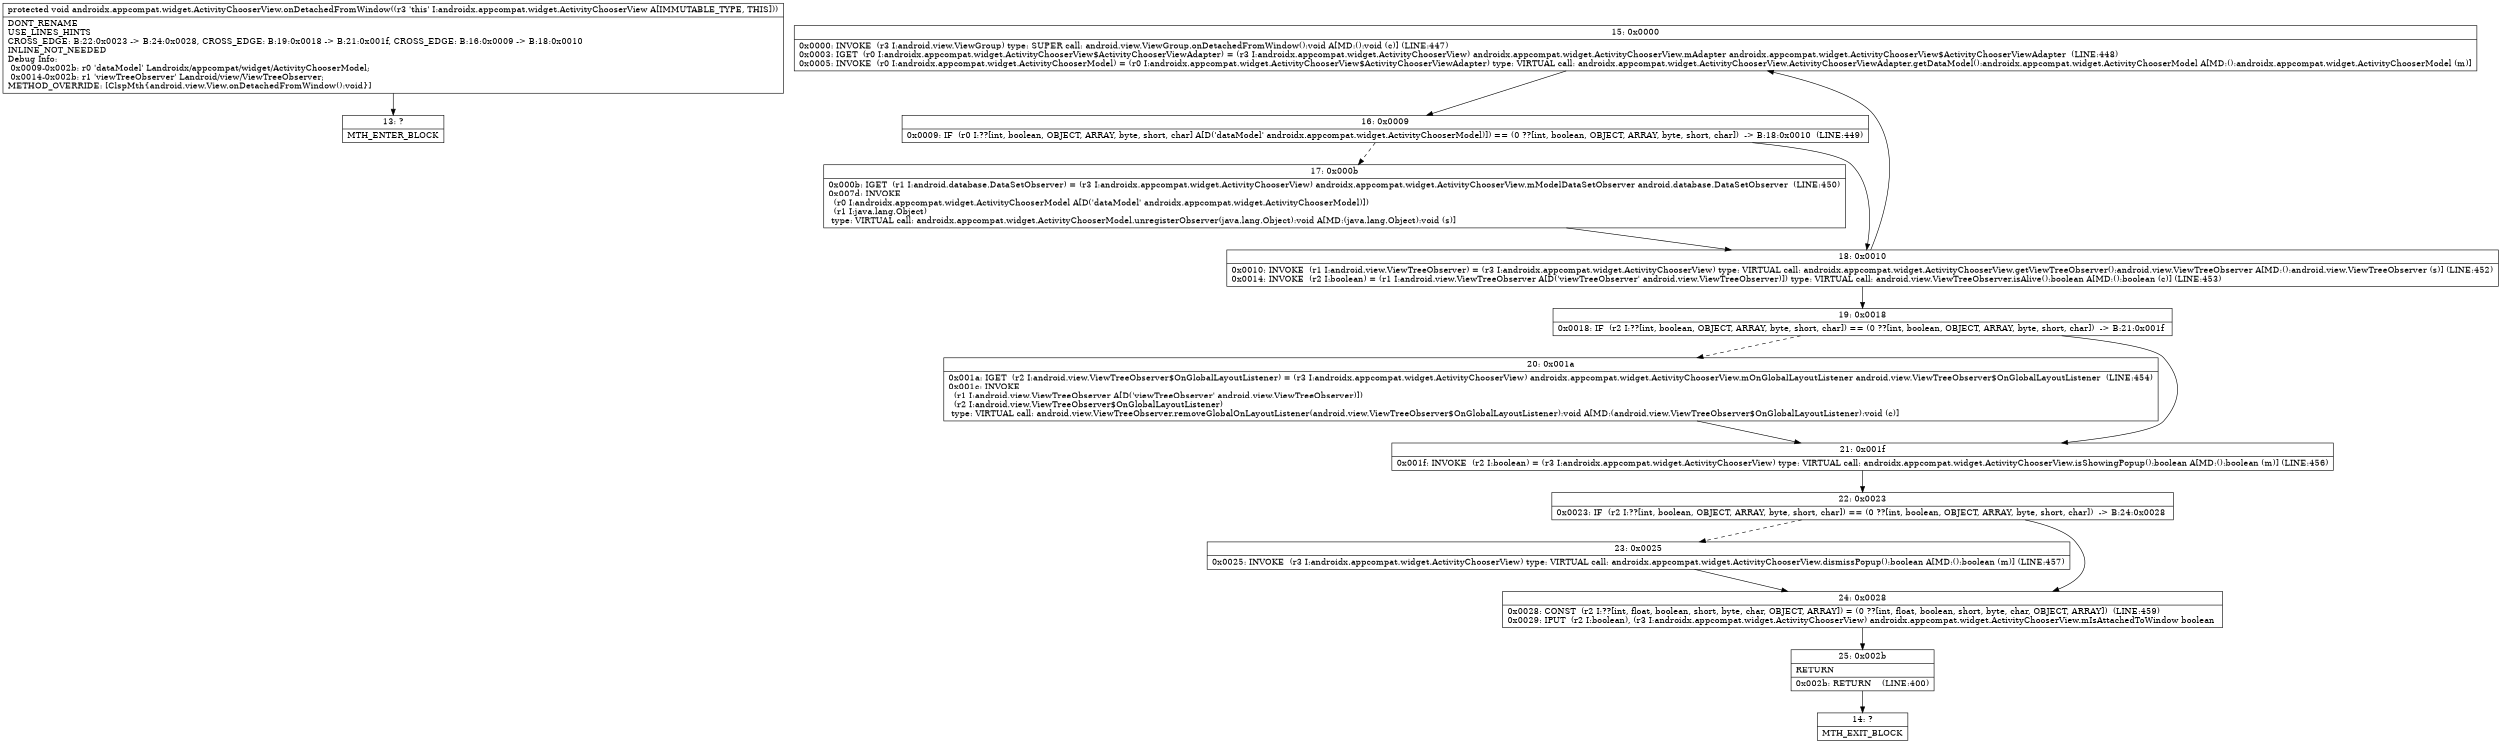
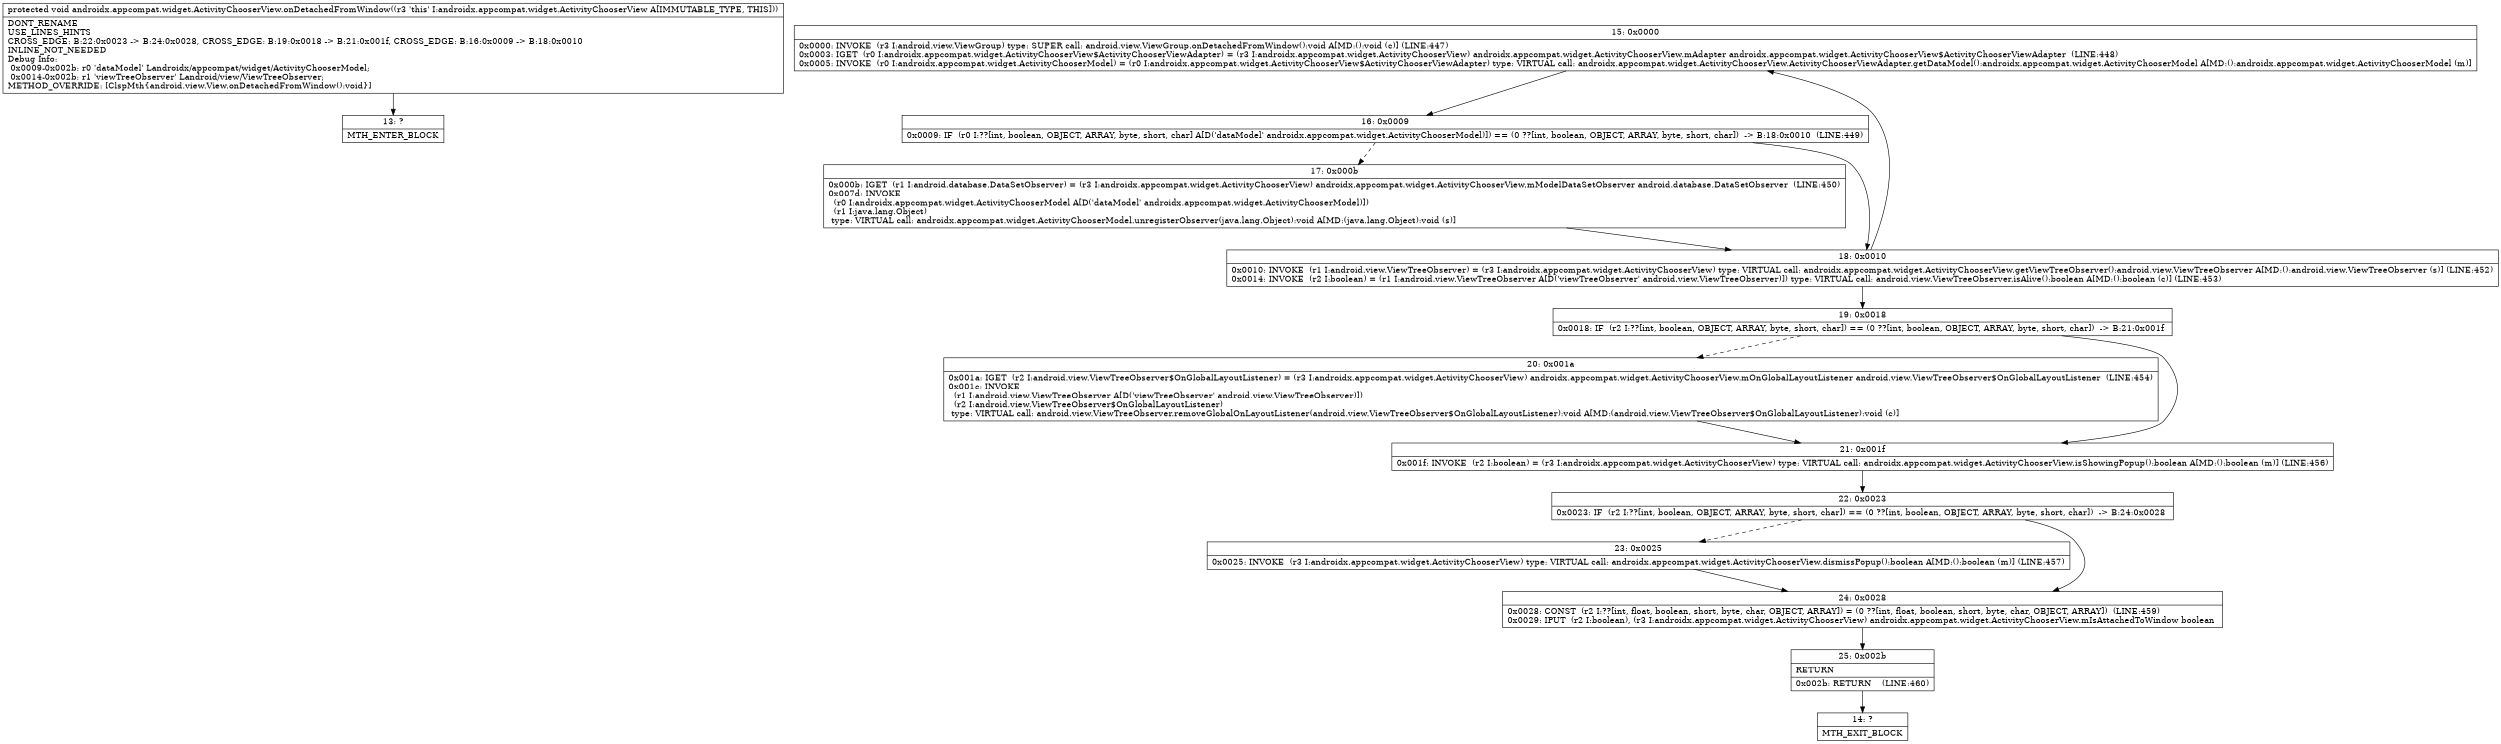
node "25: 0x002b": text "0x002b: RETURN    (LINE:400)" -> "0x002b: RETURN    (LINE:460)"
